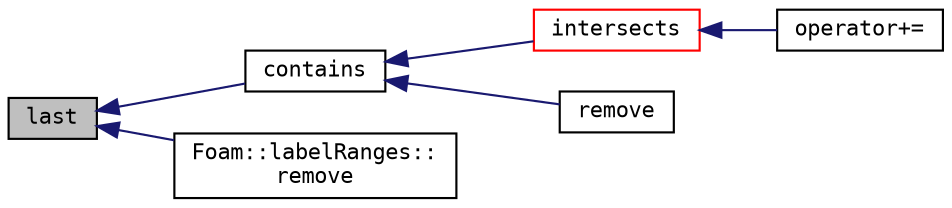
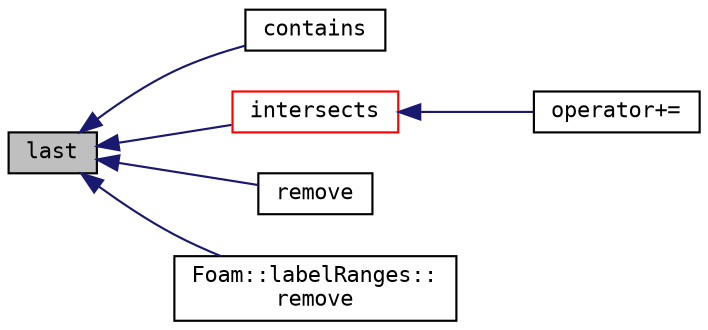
edge "intersects" -> "contains": now "intersects" -> "last"
edge "remove" -> "contains": now "remove" -> "last"
